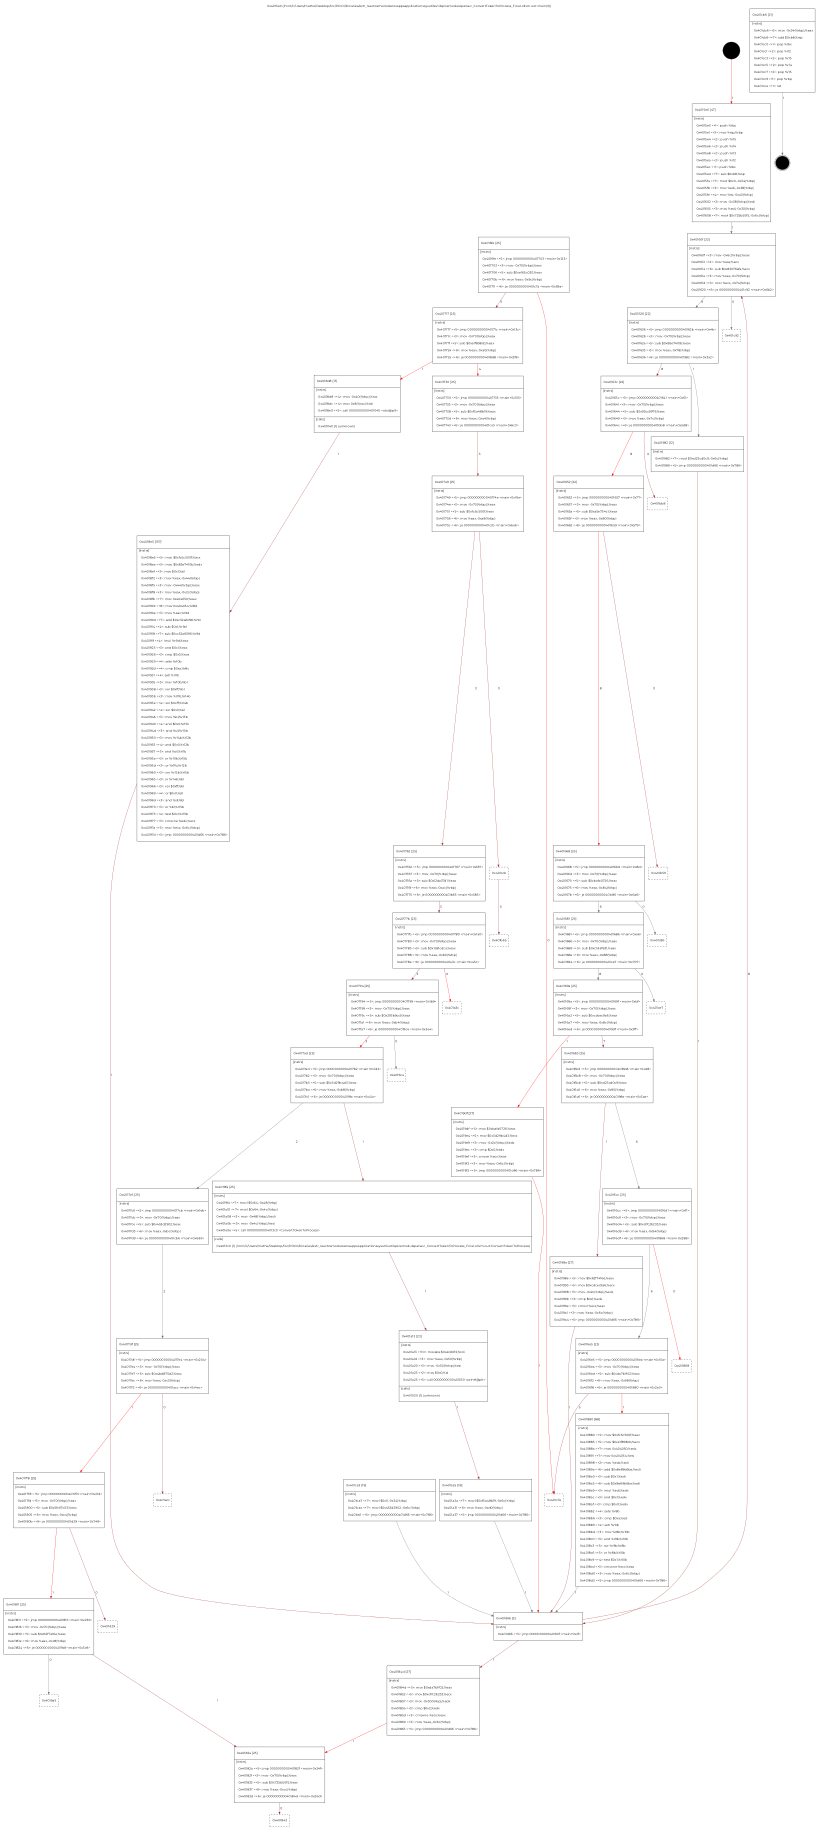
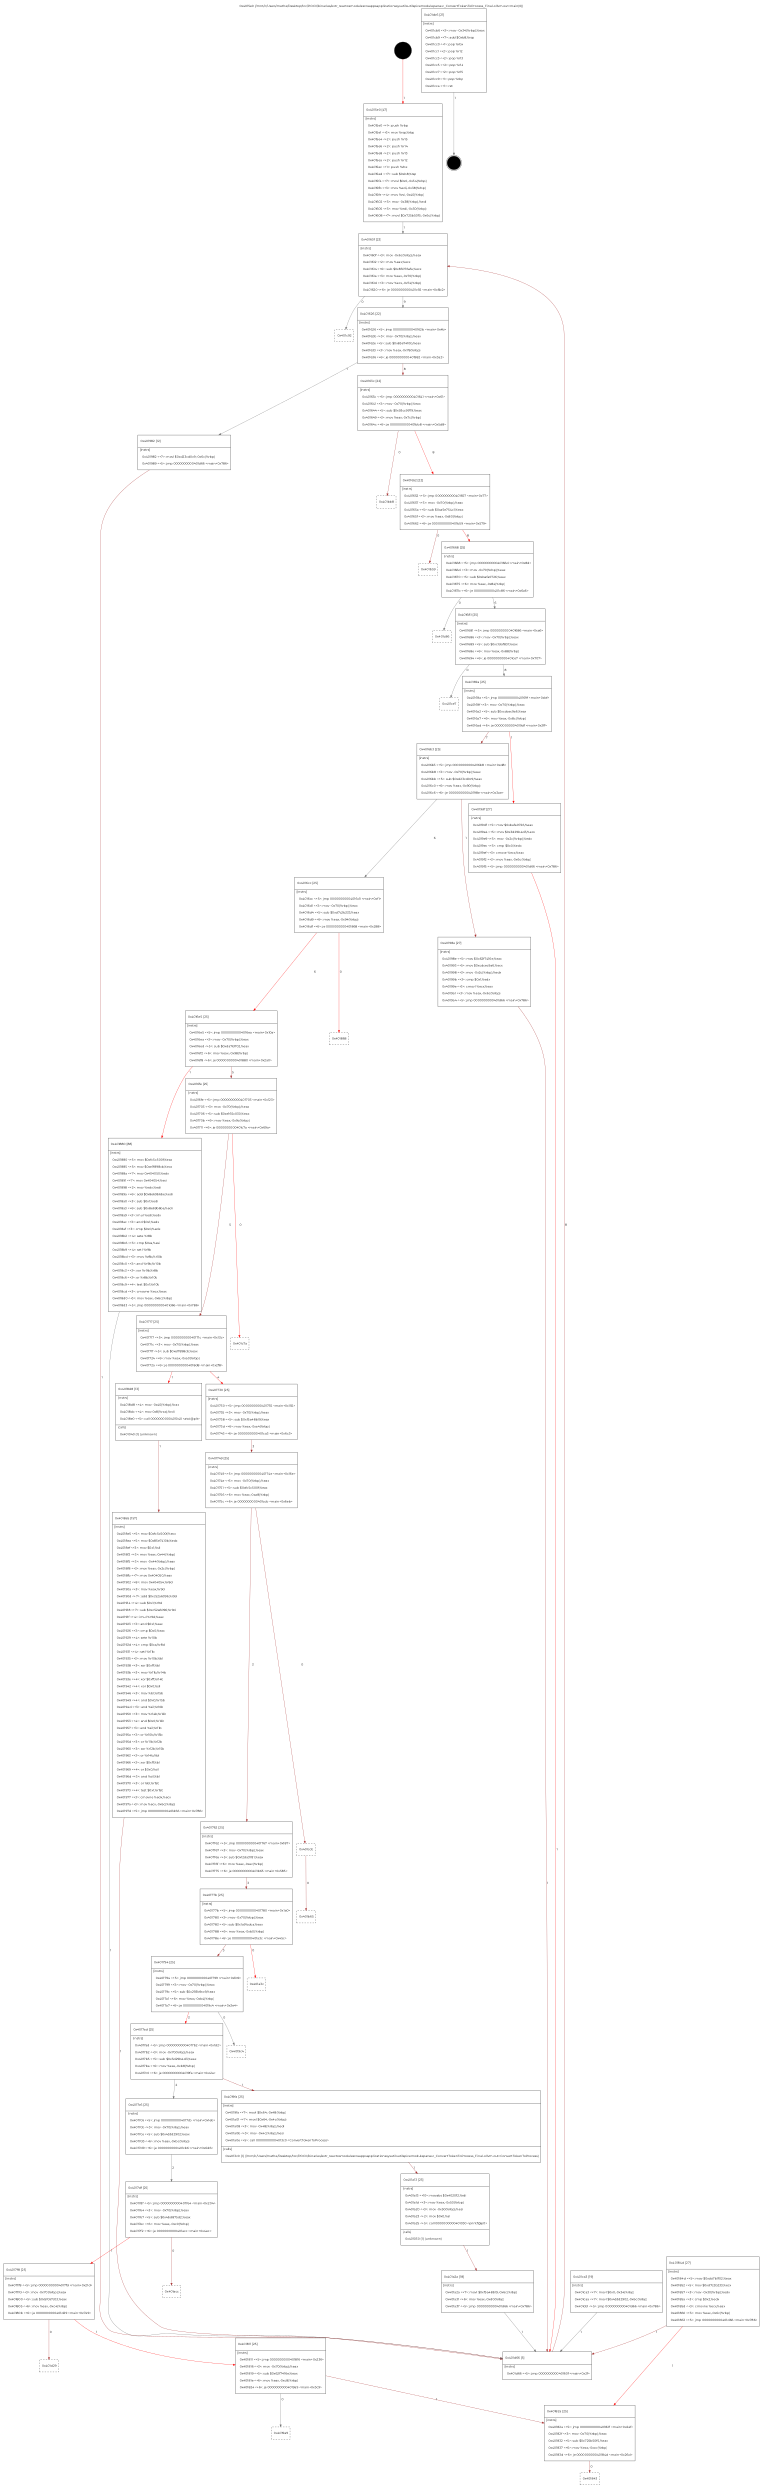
edge "0x4016cc [25]" -> "0x4016e5 [25]": color gray40 -> red
edge "0x4016e5 [25]" -> "0x401c7a": now "0x4016e5 [25]" -> "0x4016fe [25]"
edge "0x401d66 [5]" -> "0x40184d [27]": reversed
